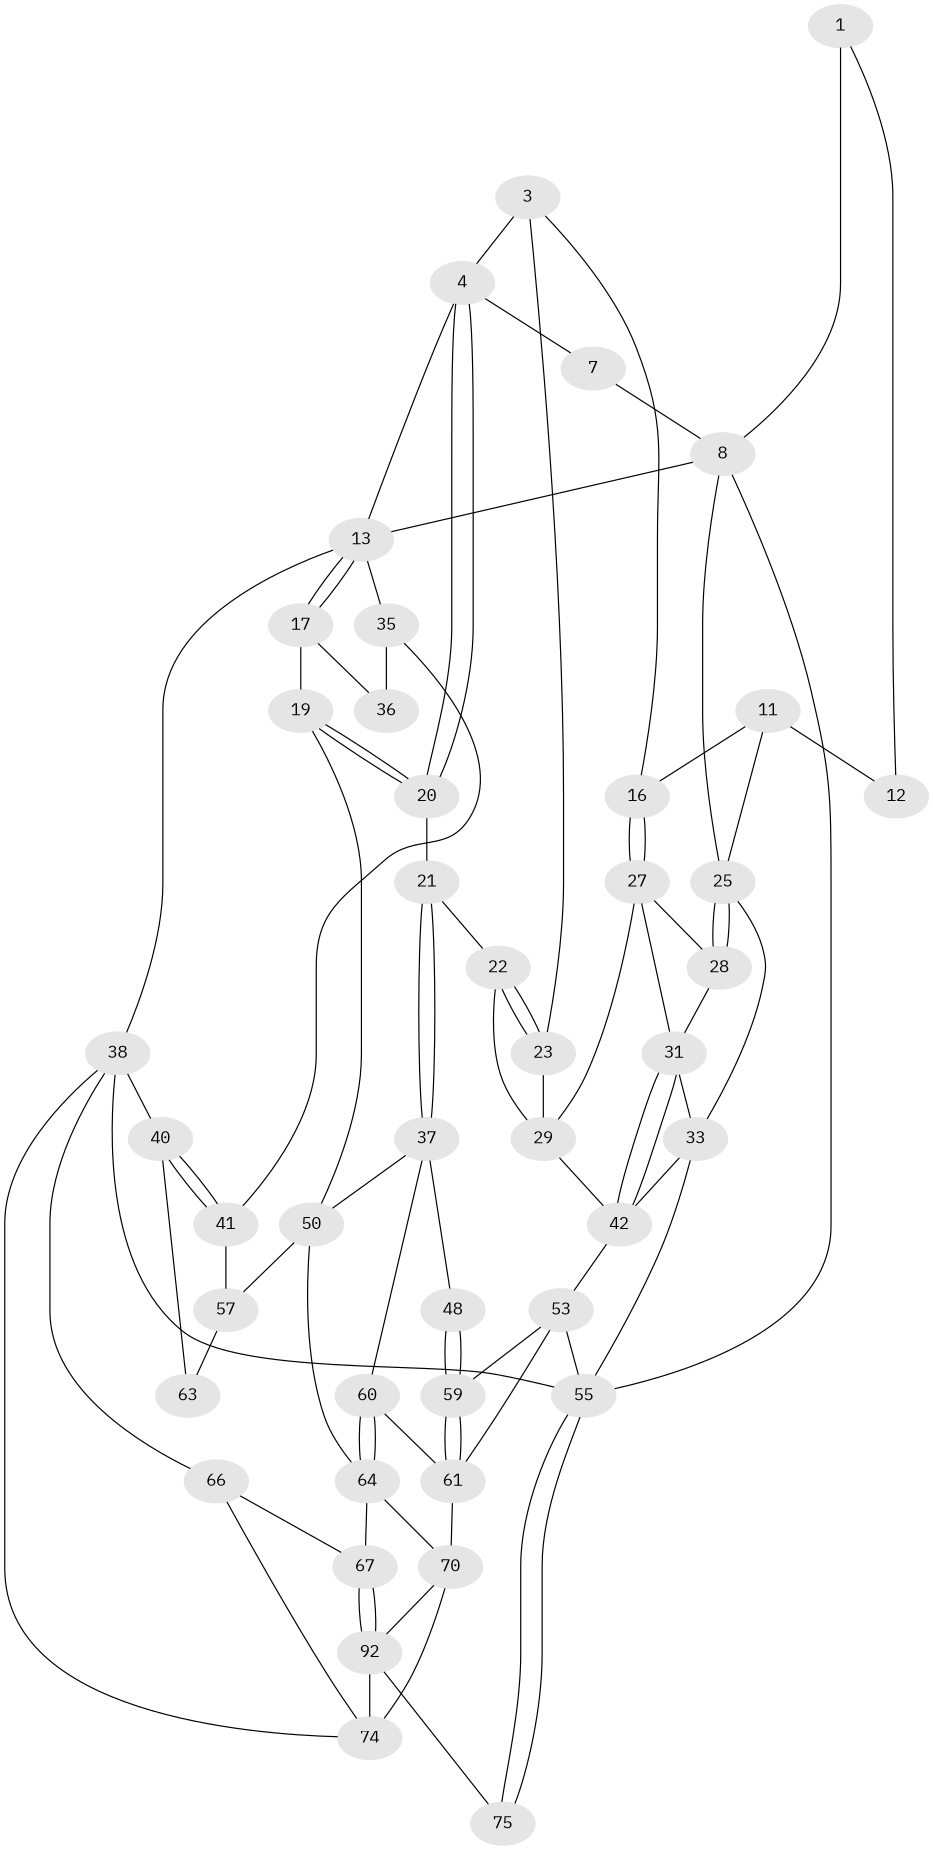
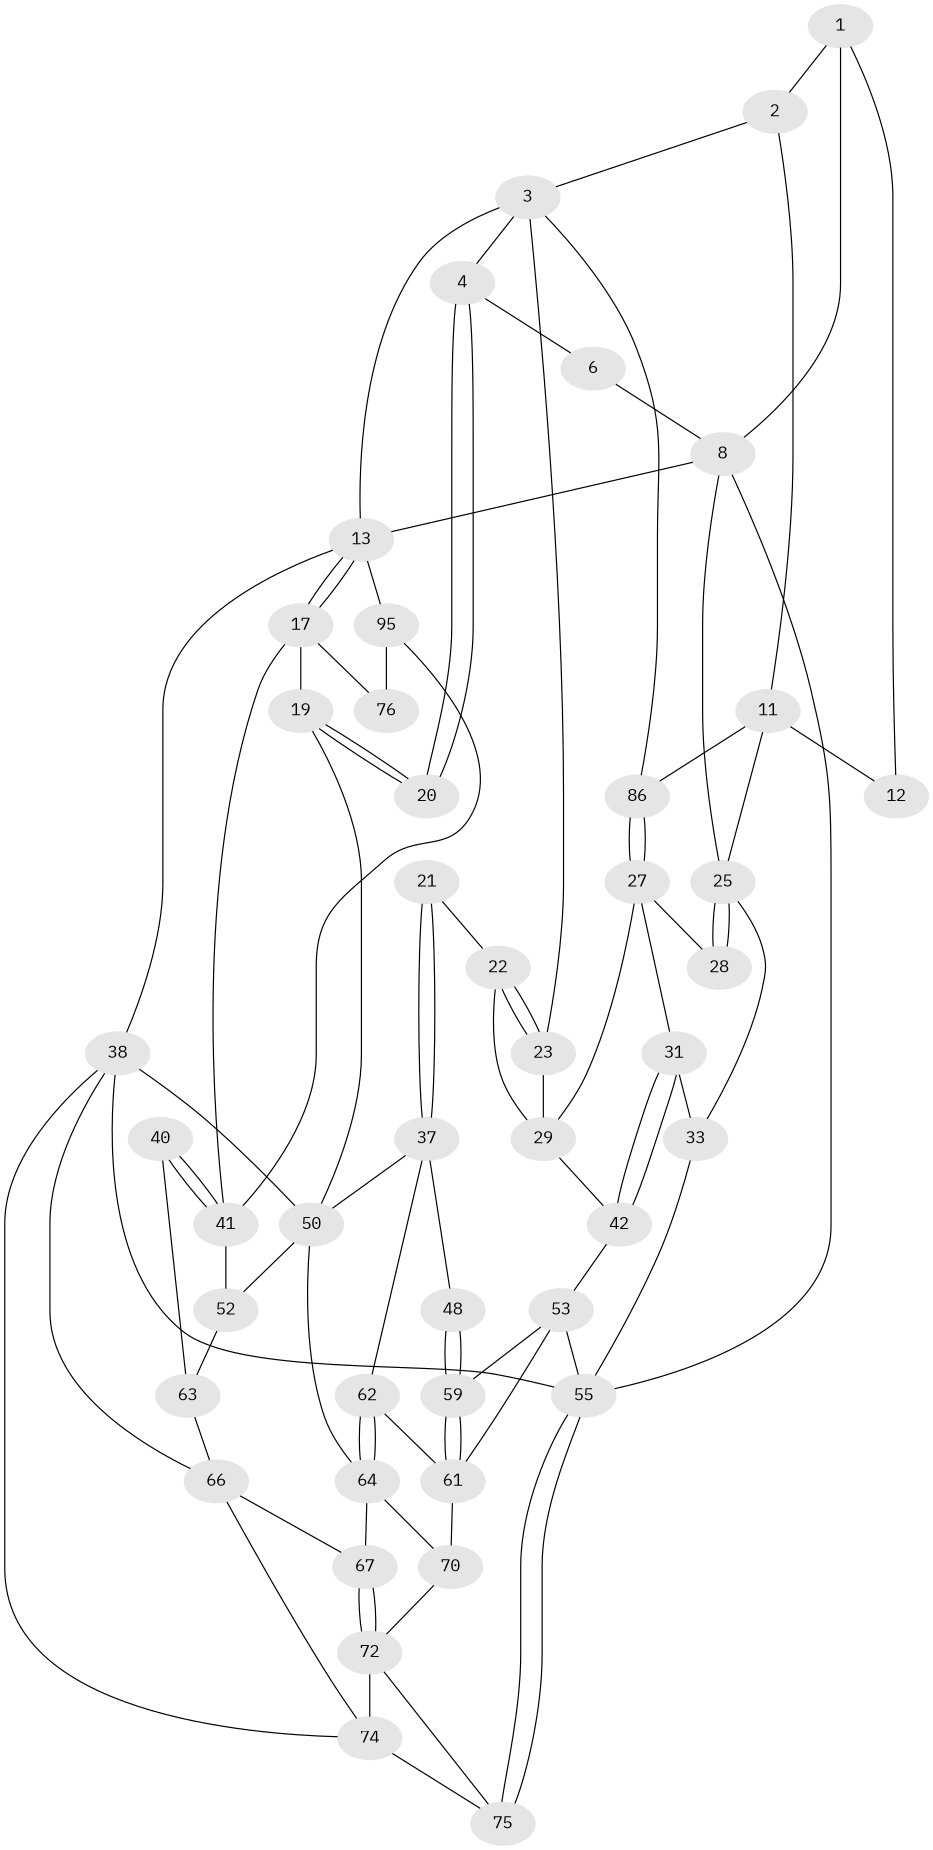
node "2": added
node "7": label "7" -> "6"
edge "4" -- "13": now "3" -- "13"
node "35": label "35" -> "95"
node "36": label "36" -> "76"
node "16": label "16" -> "86"
edge "20" -- "21": removed
edge "17" -- "41": added
edge "28" -- "31": removed
edge "38" -- "40": now "38" -- "50"
edge "33" -- "42": removed
node "57": label "57" -> "52"
node "60": label "60" -> "62"
edge "63" -- "66": added
node "92": label "92" -> "72"
edge "70" -- "74": now "75" -- "74"
